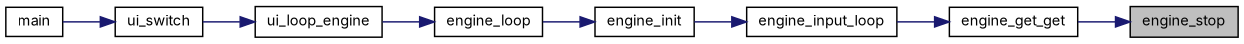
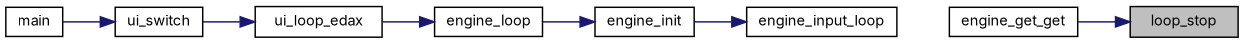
node "ui_loop_engine": label "ui_loop_engine" -> "ui_loop_edax"
edge "engine_input_loop" -> "engine_get_get": removed
node "engine_stop": label "engine_stop" -> "loop_stop"
